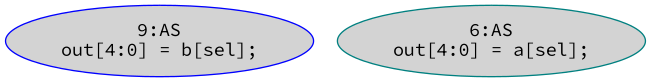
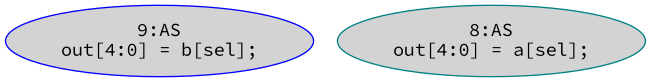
node "6:AS out[4:0] = a[sel];": label "6:AS out[4:0] = a[sel];" -> "8:AS out[4:0] = a[sel];"
